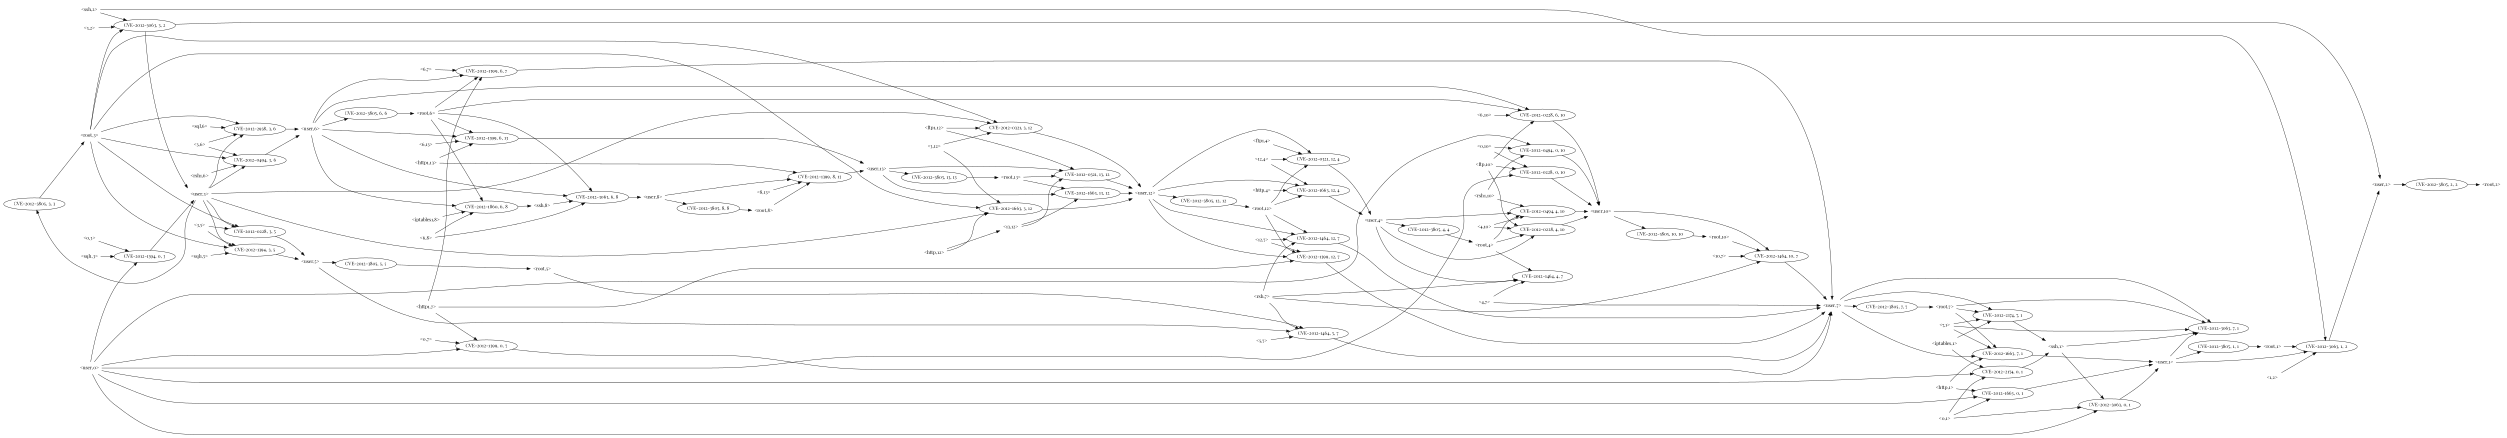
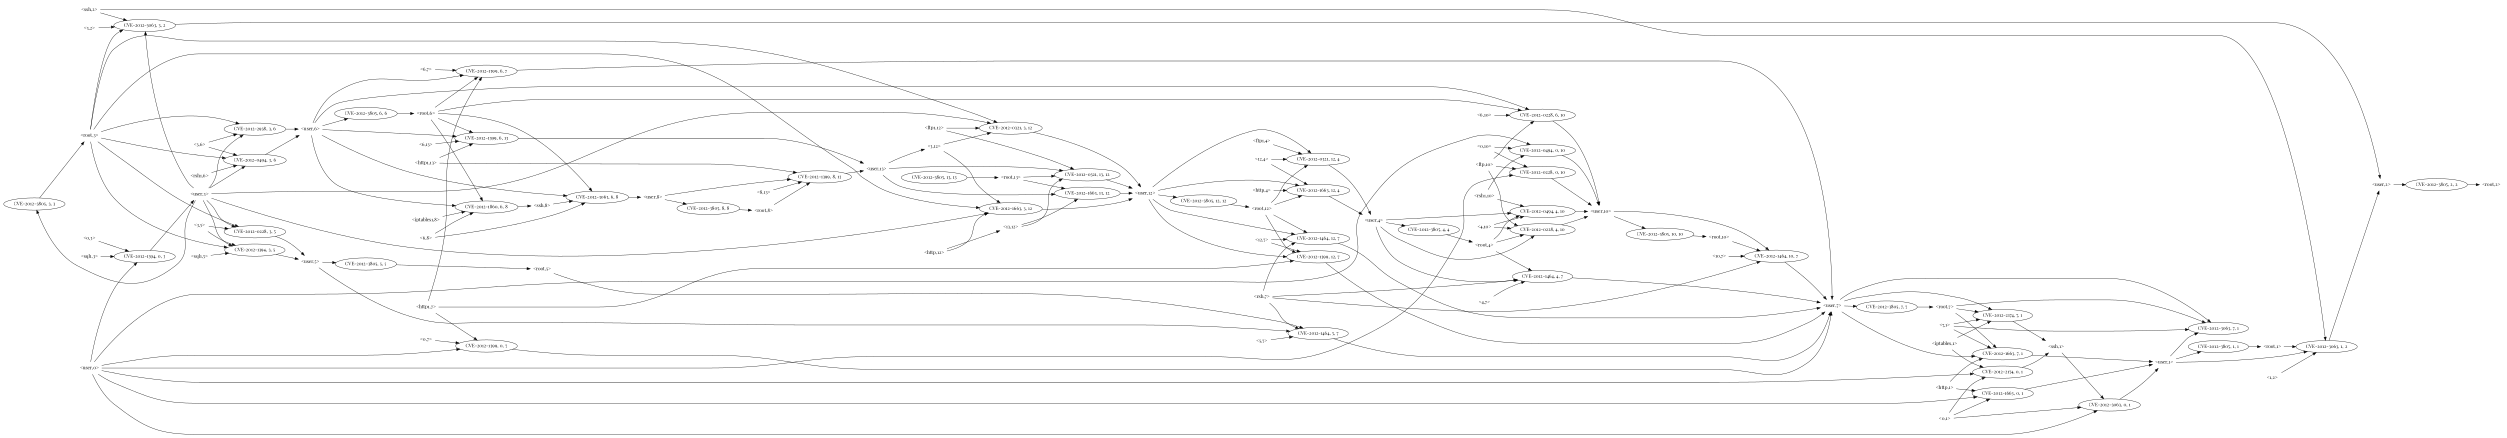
edge "CVE-2012-3063, 3, 2" -> "<user,3>": reversed
node "<sql,6>": removed
edge "<user,13>" -> "CVE-2012-3805, 13, 13": now "<user,13>" -> "<3,12>"
edge "<4,7>" -> "<user,7>": now "CVE-2012-1464, 4, 7" -> "<user,7>"
edge "<ssh,1>" -> "CVE-2012-3063, 7, 1": removed
